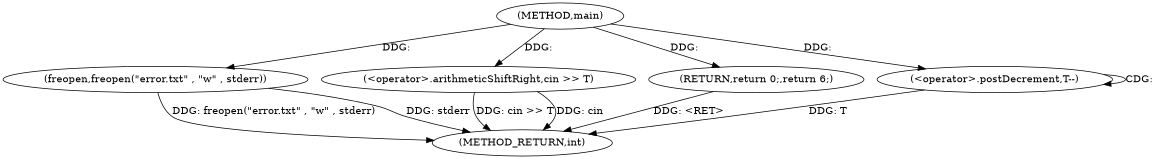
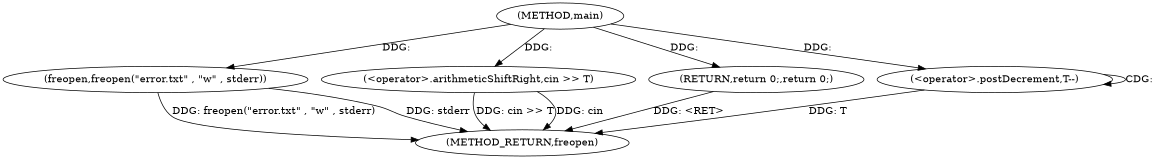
node "(RETURN,return 0;,return 6;)": label "(RETURN,return 0;,return 6;)" -> "(RETURN,return 0;,return 0;)"
node "(METHOD_RETURN,int)": label "(METHOD_RETURN,int)" -> "(METHOD_RETURN,freopen)"
